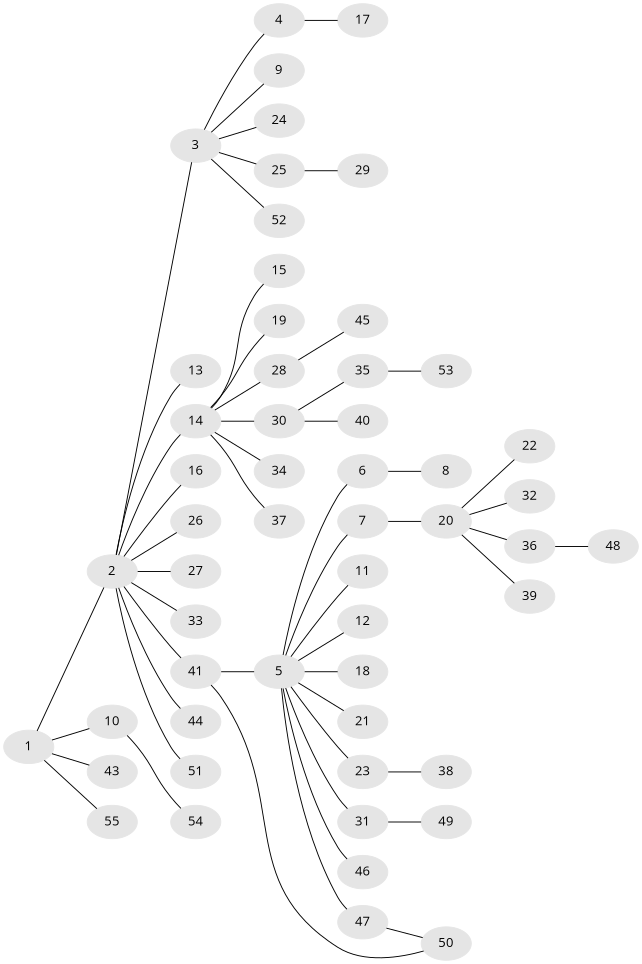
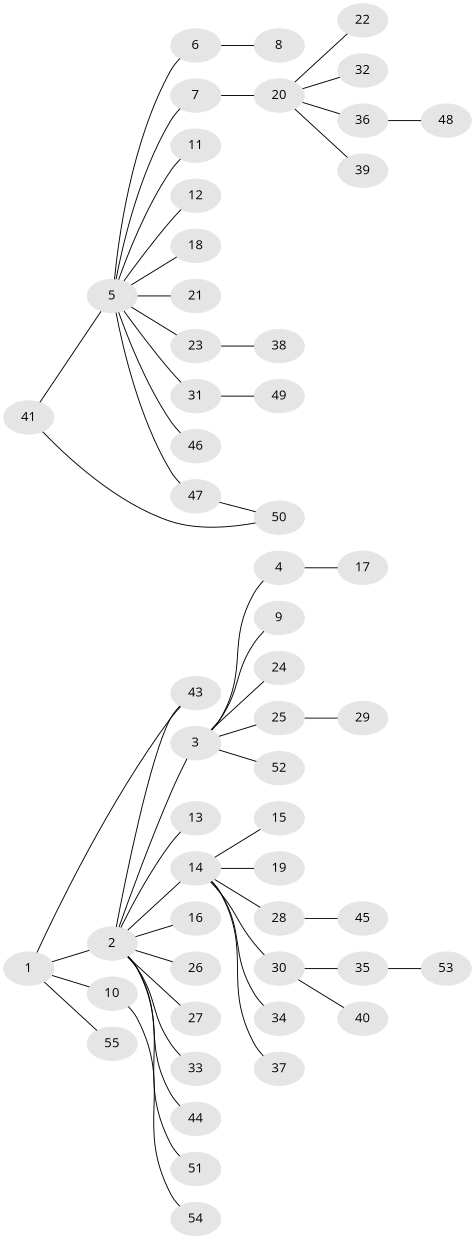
edge "2" -- "41": now "2" -- "43"
